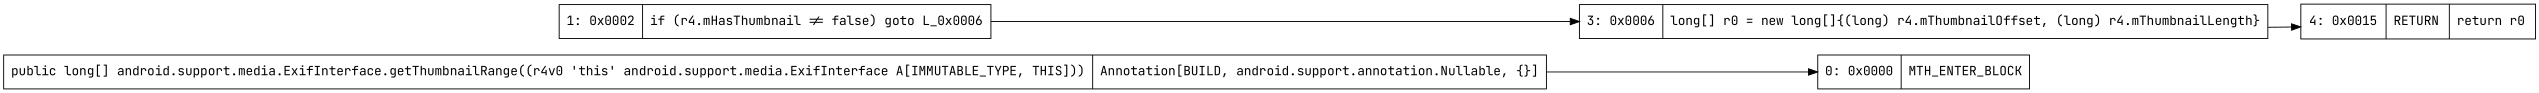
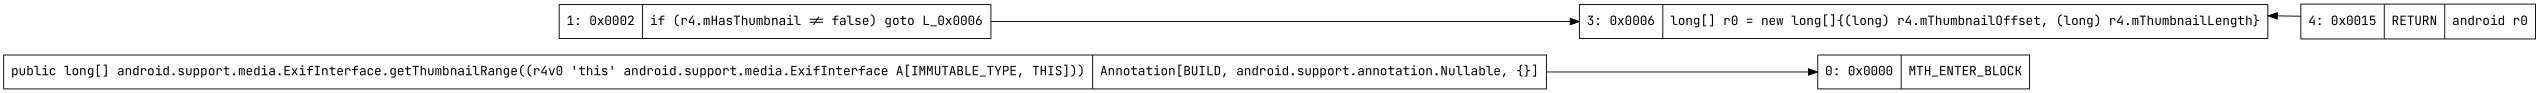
node "4: 0x0015": text "return r0" -> "android r0"
edge "3: 0x0006" -> "4: 0x0015": reversed
